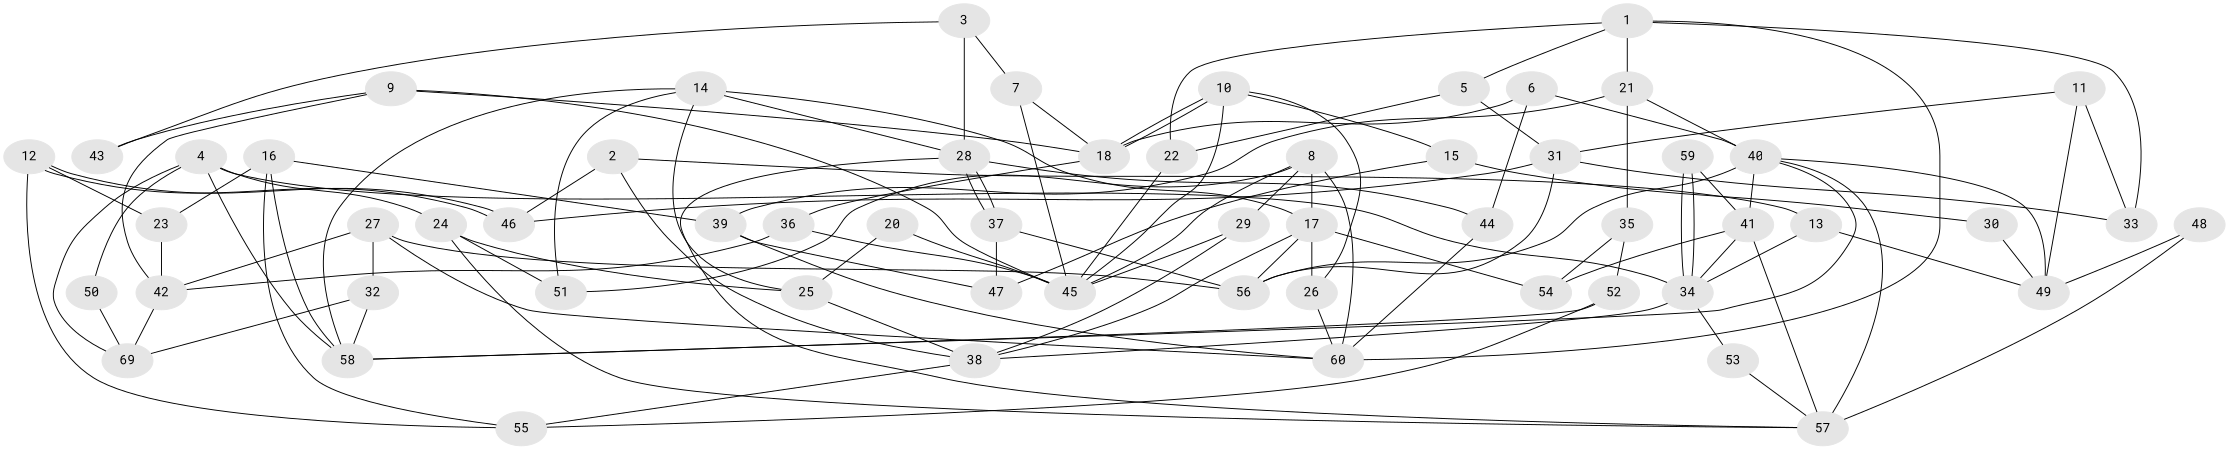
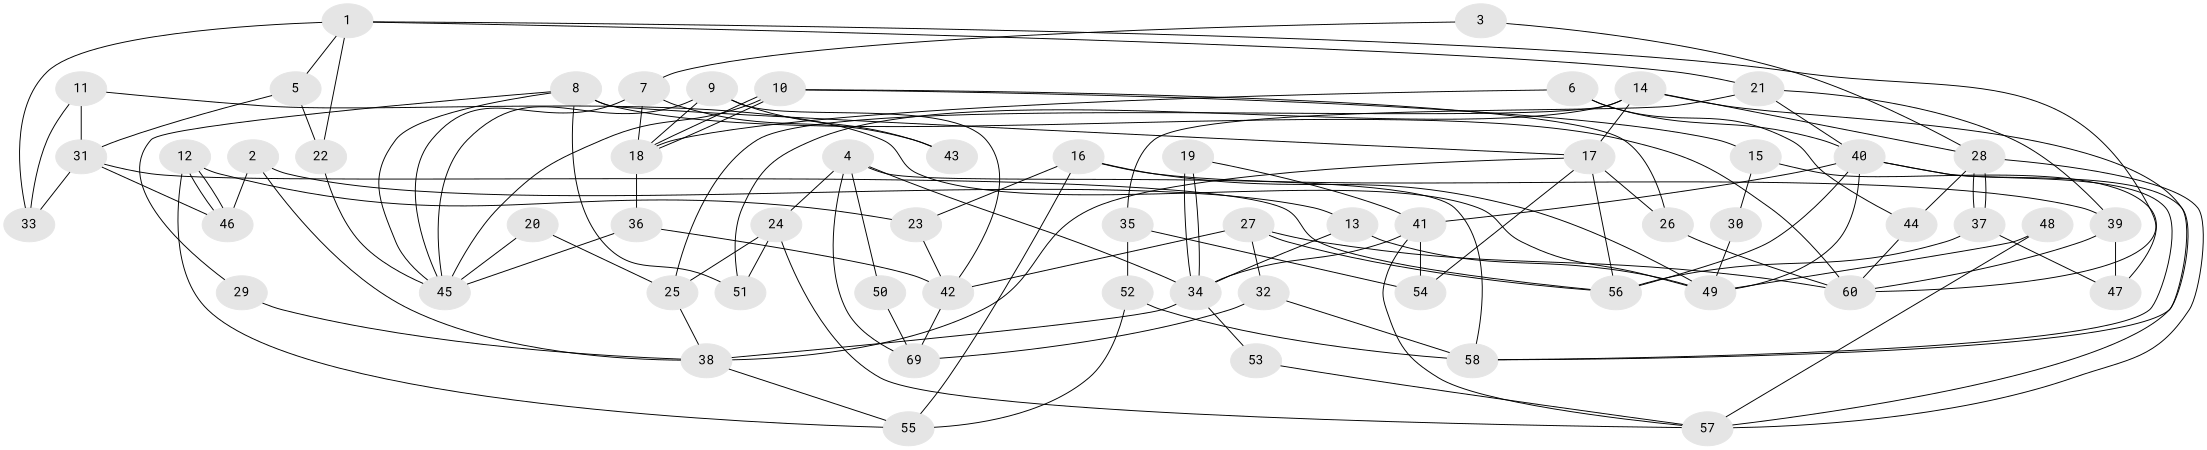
edge "3" -- "43": now "7" -- "43"
node "59": label "59" -> "19"
edge "29" -- "45": removed
edge "16" -- "58": now "16" -- "49"
